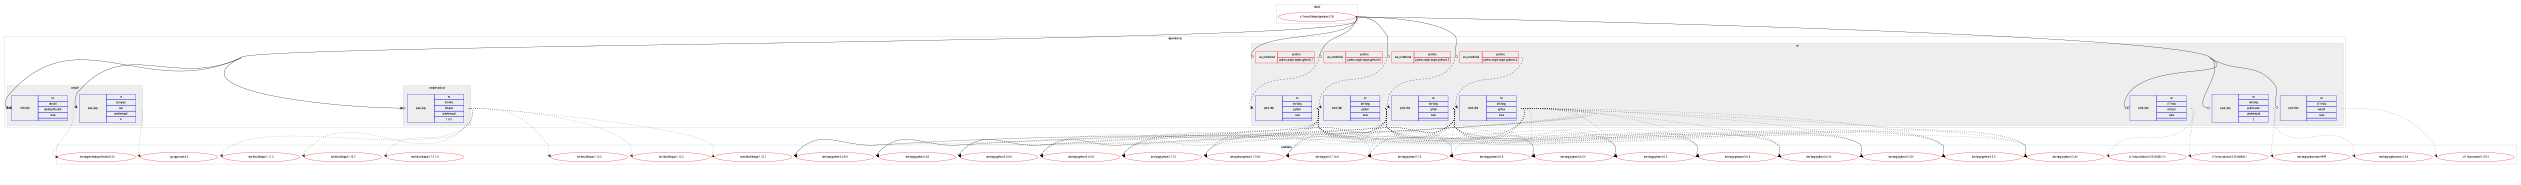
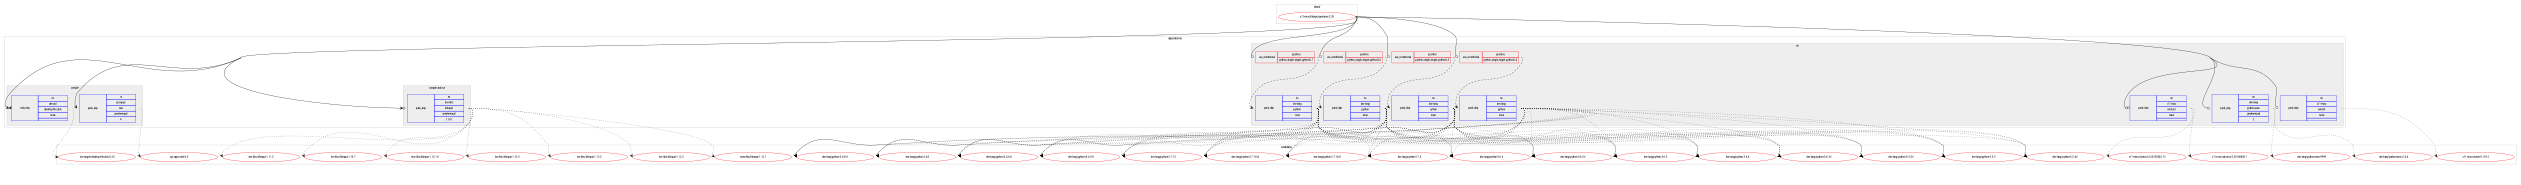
node "dev-libs/libinput-1.12.1-r1": label "dev-libs/libinput-1.12.1-r1" -> "misc-libs/libinput-1.12.1-r1"
node "dev-libs/libinput-1.12.0": added
node "dev-python/python-2.7.14-r2": label "dev-python/python-2.7.14-r2" -> "dev-lang/python-2.7.14-r2"
node "dev-lang/util-2.7.14-r1": label "dev-lang/util-2.7.14-r1" -> "dev-lang/python-2.7.14-r1"
node "dev-lang/gestures-3.6.4": label "dev-lang/gestures-3.6.4" -> "dev-lang/python-3.6.4"
